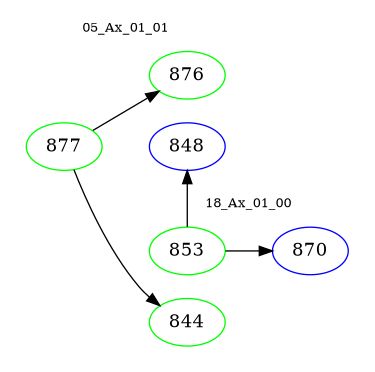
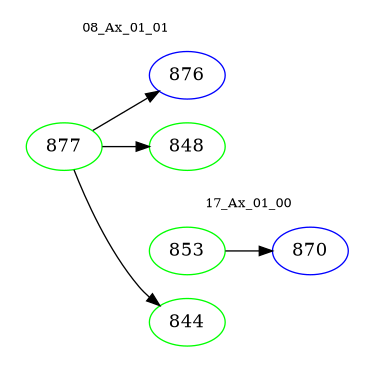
cluster "05_Ax_01_01": label "05_Ax_01_01" -> "08_Ax_01_01"
node "876": color green -> blue
node "848": color blue -> green
cluster "18_Ax_01_00": label "18_Ax_01_00" -> "17_Ax_01_00"
edge "853" -> "848": now "877" -> "848"
